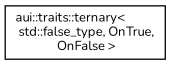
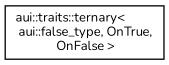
node "aui::traits::ternary< std::false_type, OnTrue, OnFalse >": label "aui::traits::ternary< std::false_type, OnTrue, OnFalse >" -> "aui::traits::ternary< aui::false_type, OnTrue, OnFalse >"
